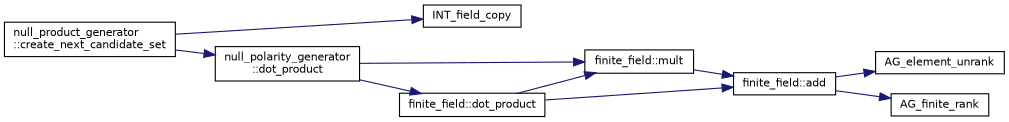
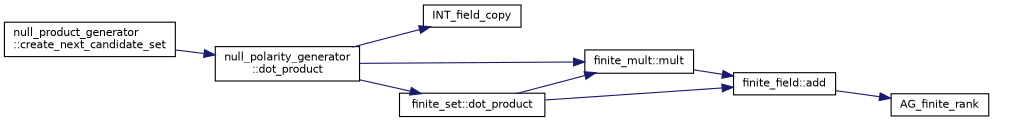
edge "null_product_generator ::create_next_candidate_set" -> "INT_field_copy": now "null_polarity_generator ::dot_product" -> "INT_field_copy"
node "finite_field::mult": label "finite_field::mult" -> "finite_mult::mult"
node "AG_element_unrank": removed
node "finite_field::dot_product": label "finite_field::dot_product" -> "finite_set::dot_product"
